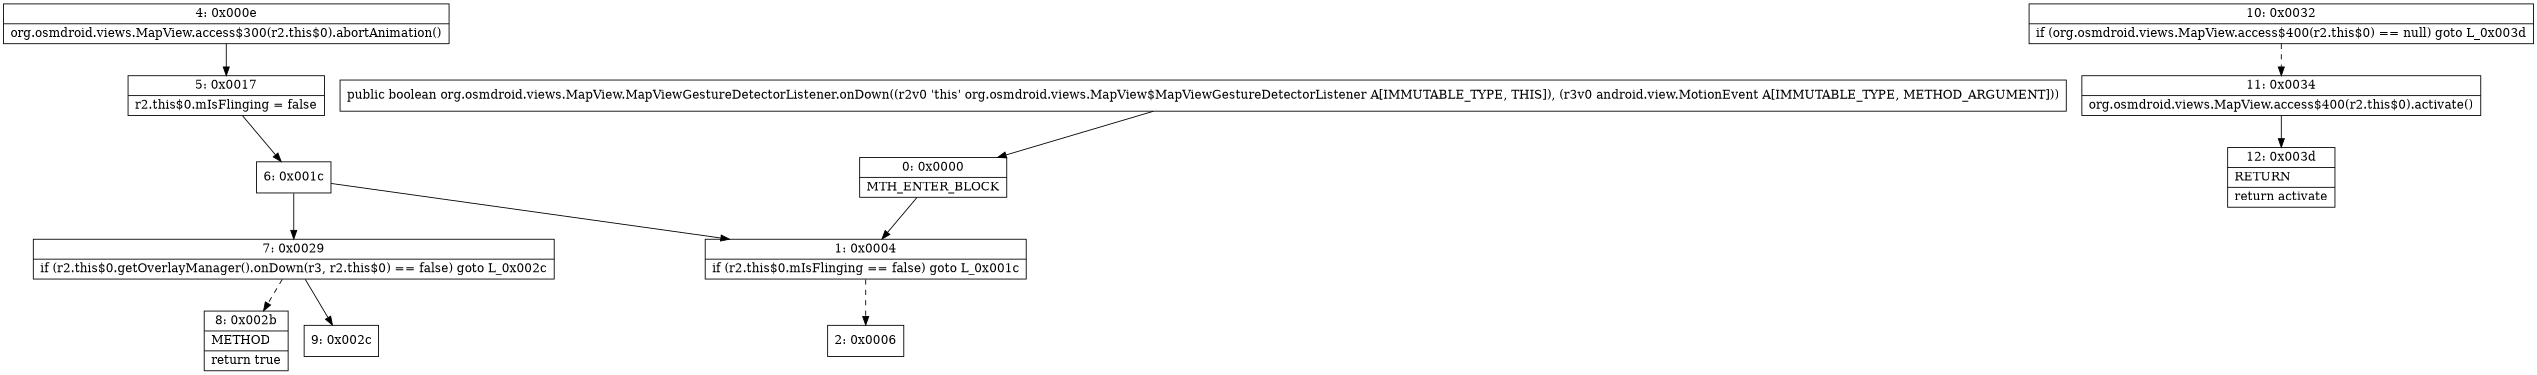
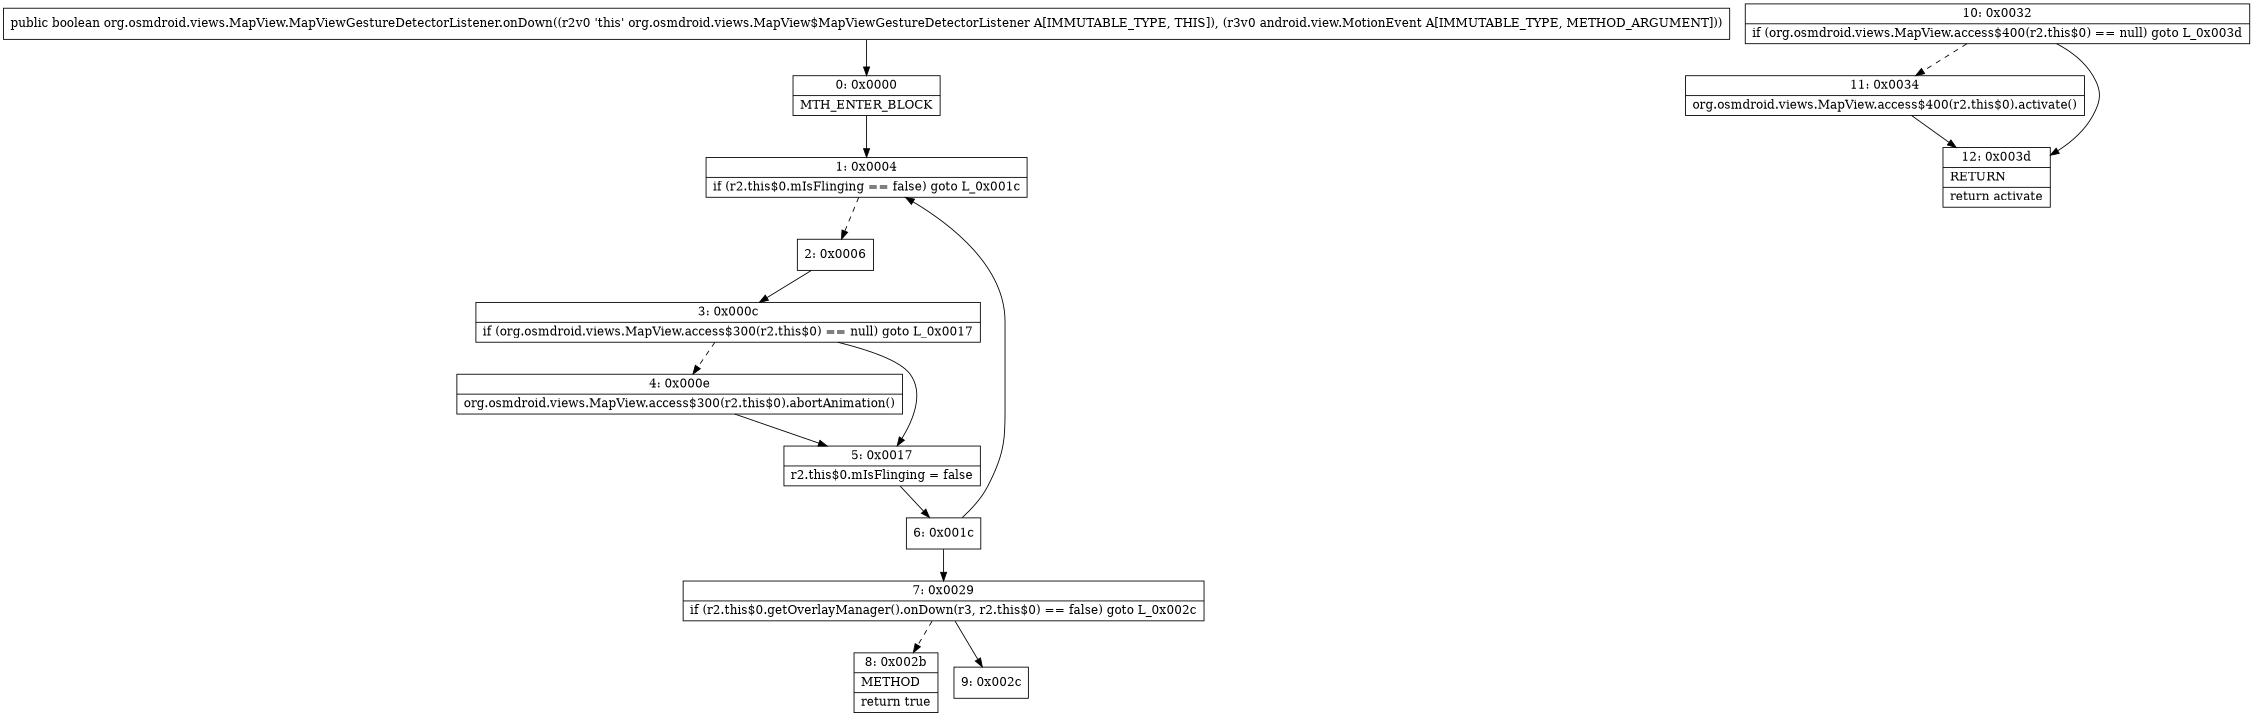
edge "10: 0x0032" -> "12: 0x003d": added
node "3: 0x000c": added
